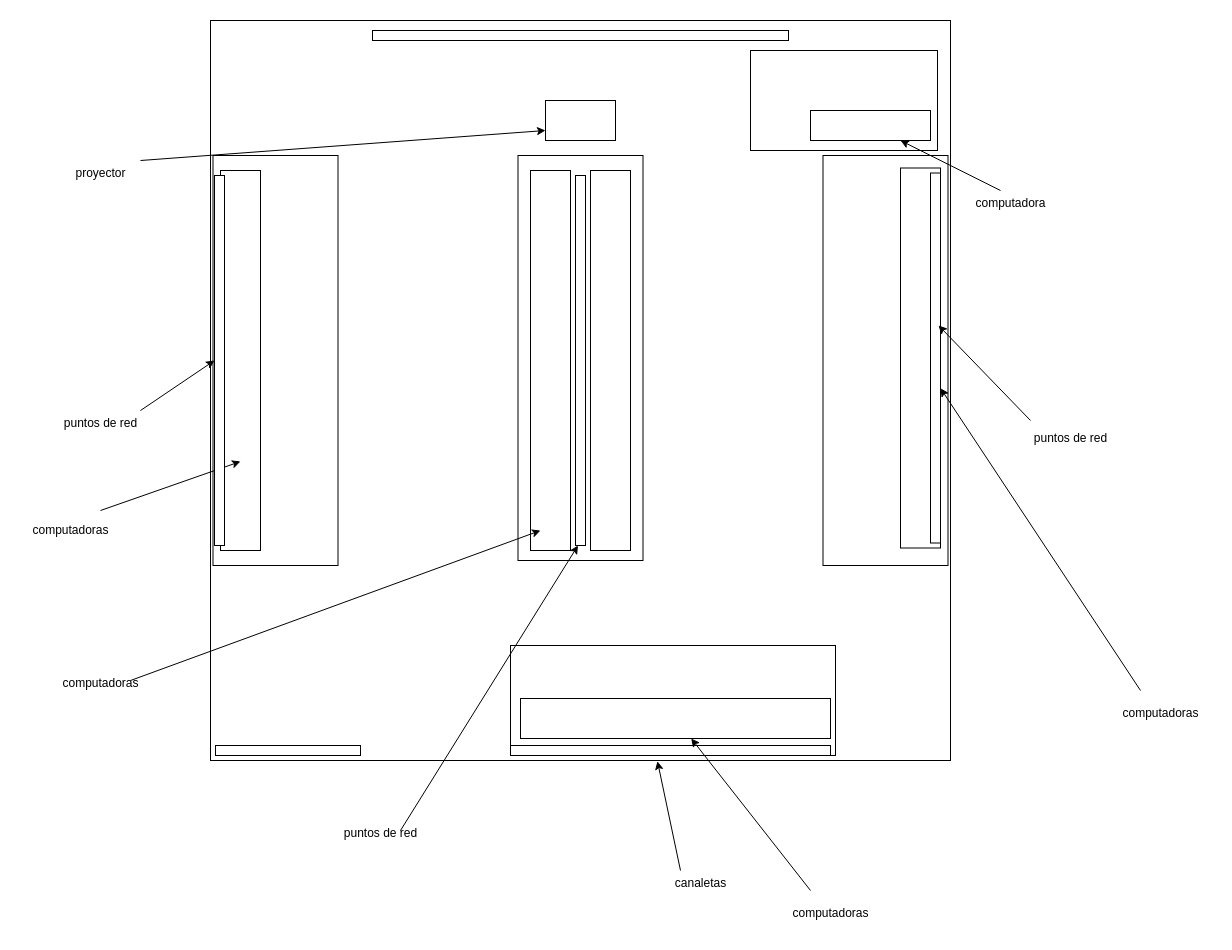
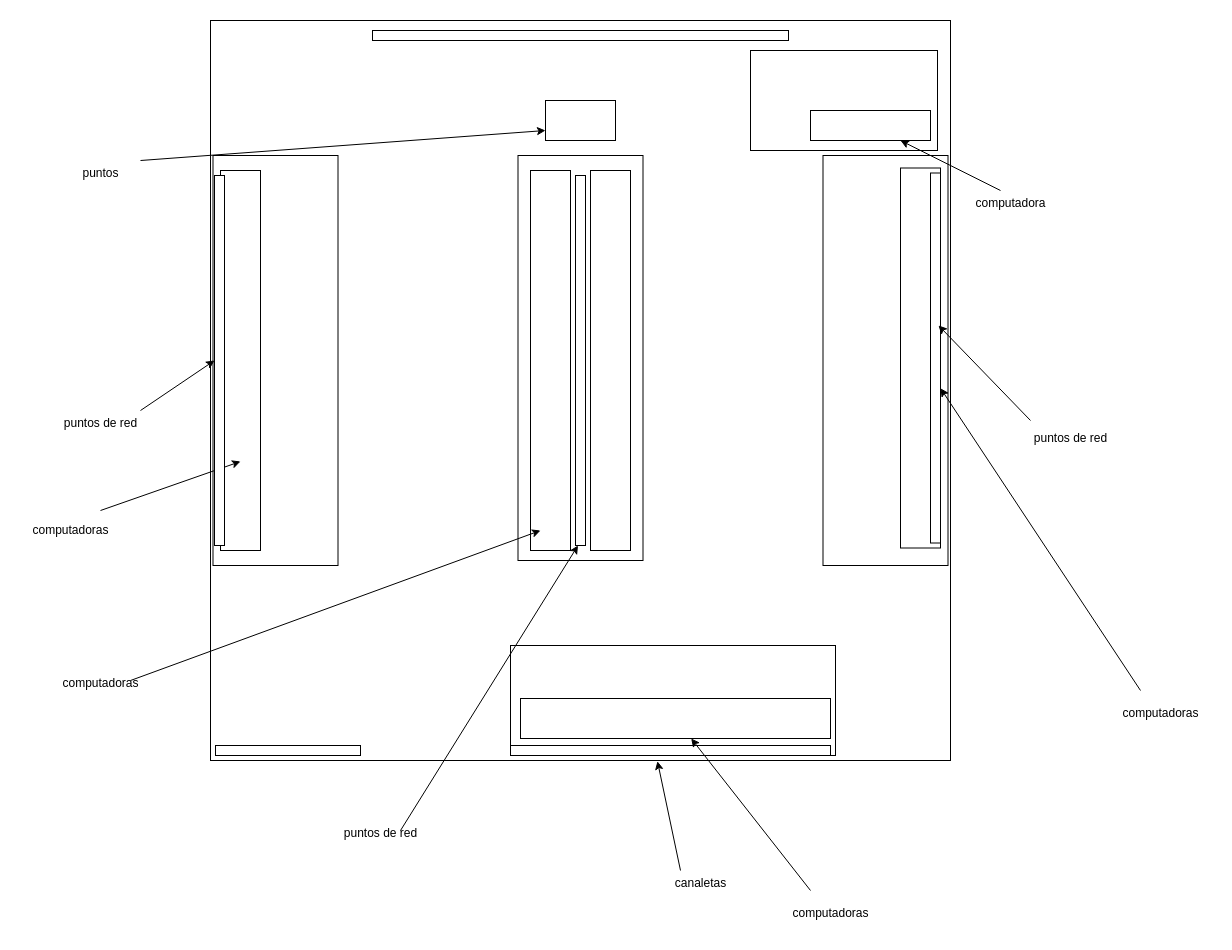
node "proyector": label "proyector" -> "puntos"
